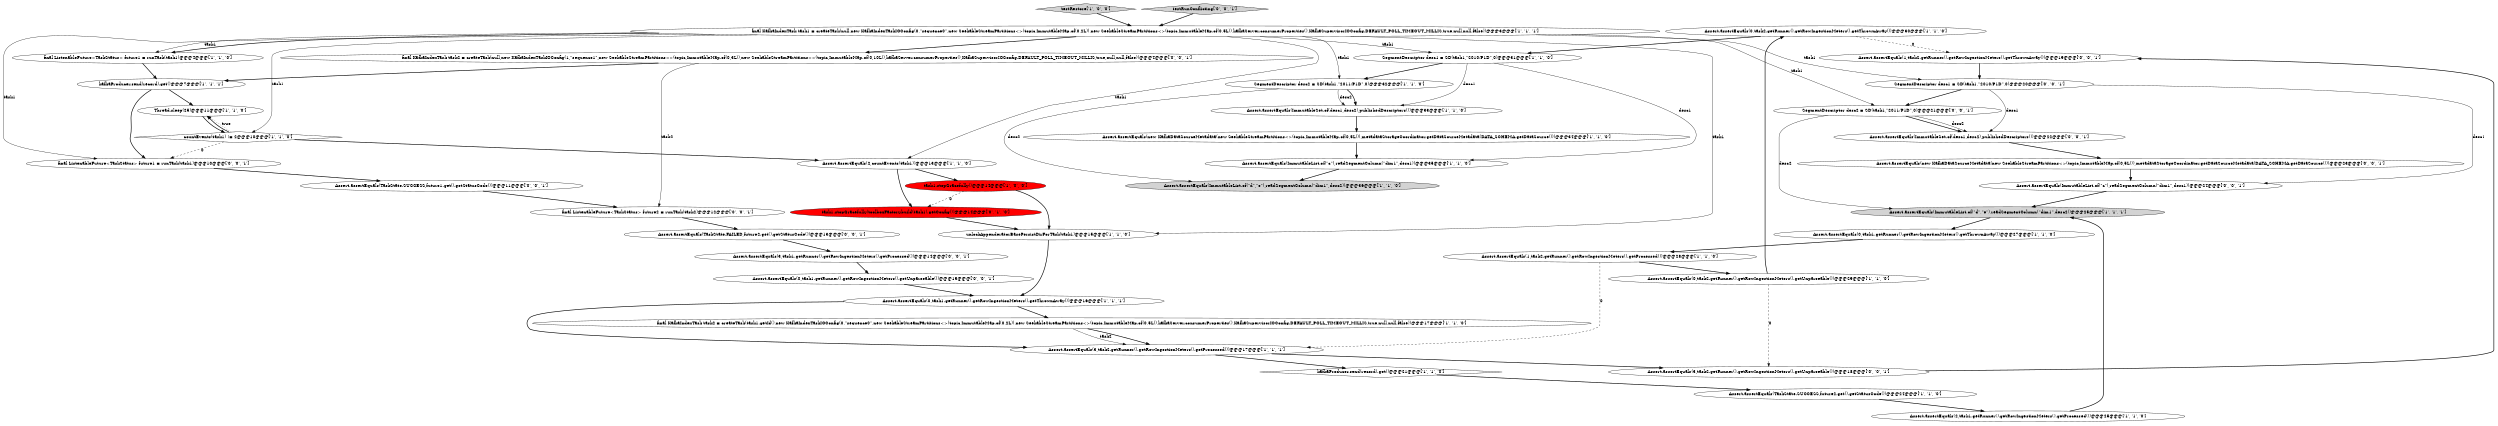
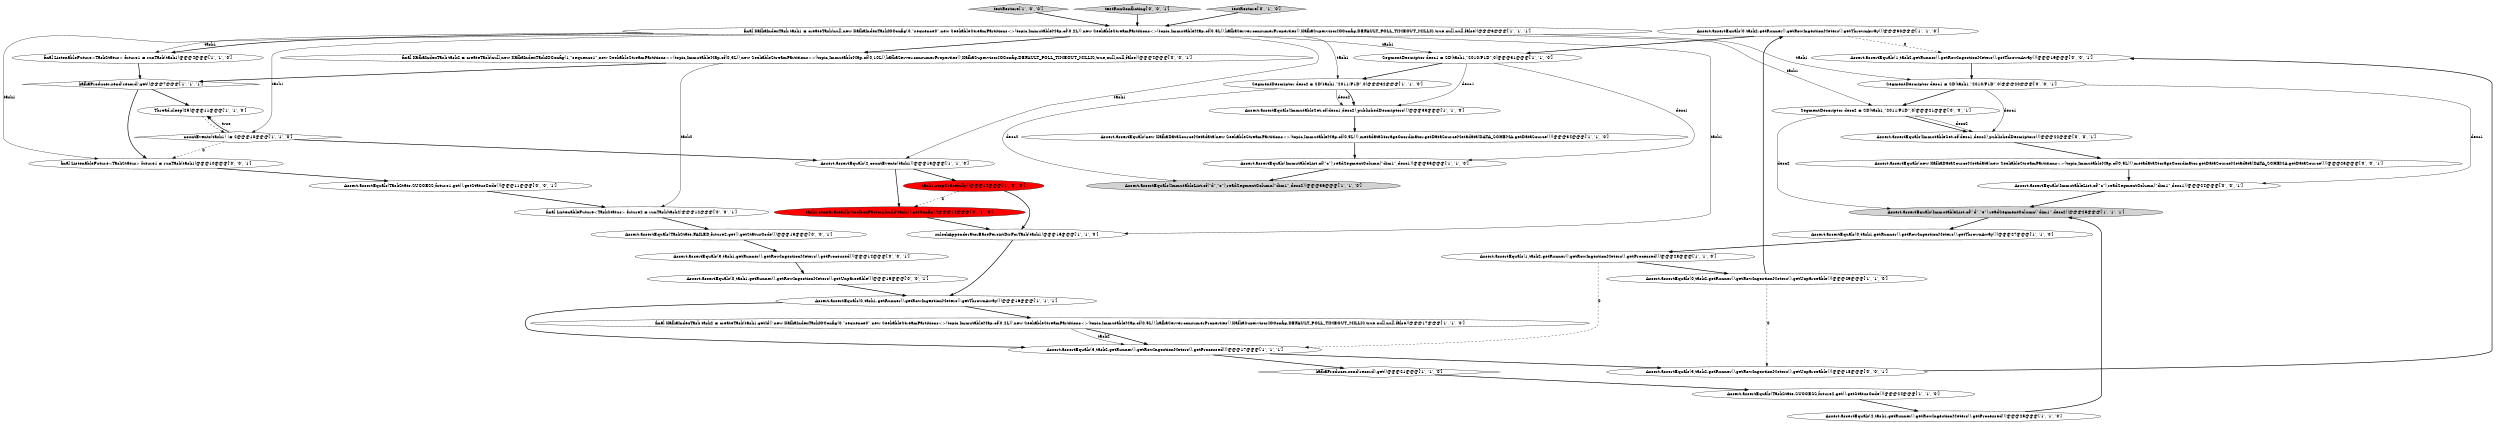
node "testRestore['0', '1', '0']": added
node "kafkaProducer.send(record).get()@@@7@@@['1', '1', '1']": shape ellipse -> diamond
edge "Thread.sleep(25)@@@11@@@['1', '1', '0']" -> "countEvents(task1) != 2@@@10@@@['1', '1', '0']": style bold -> dashed
